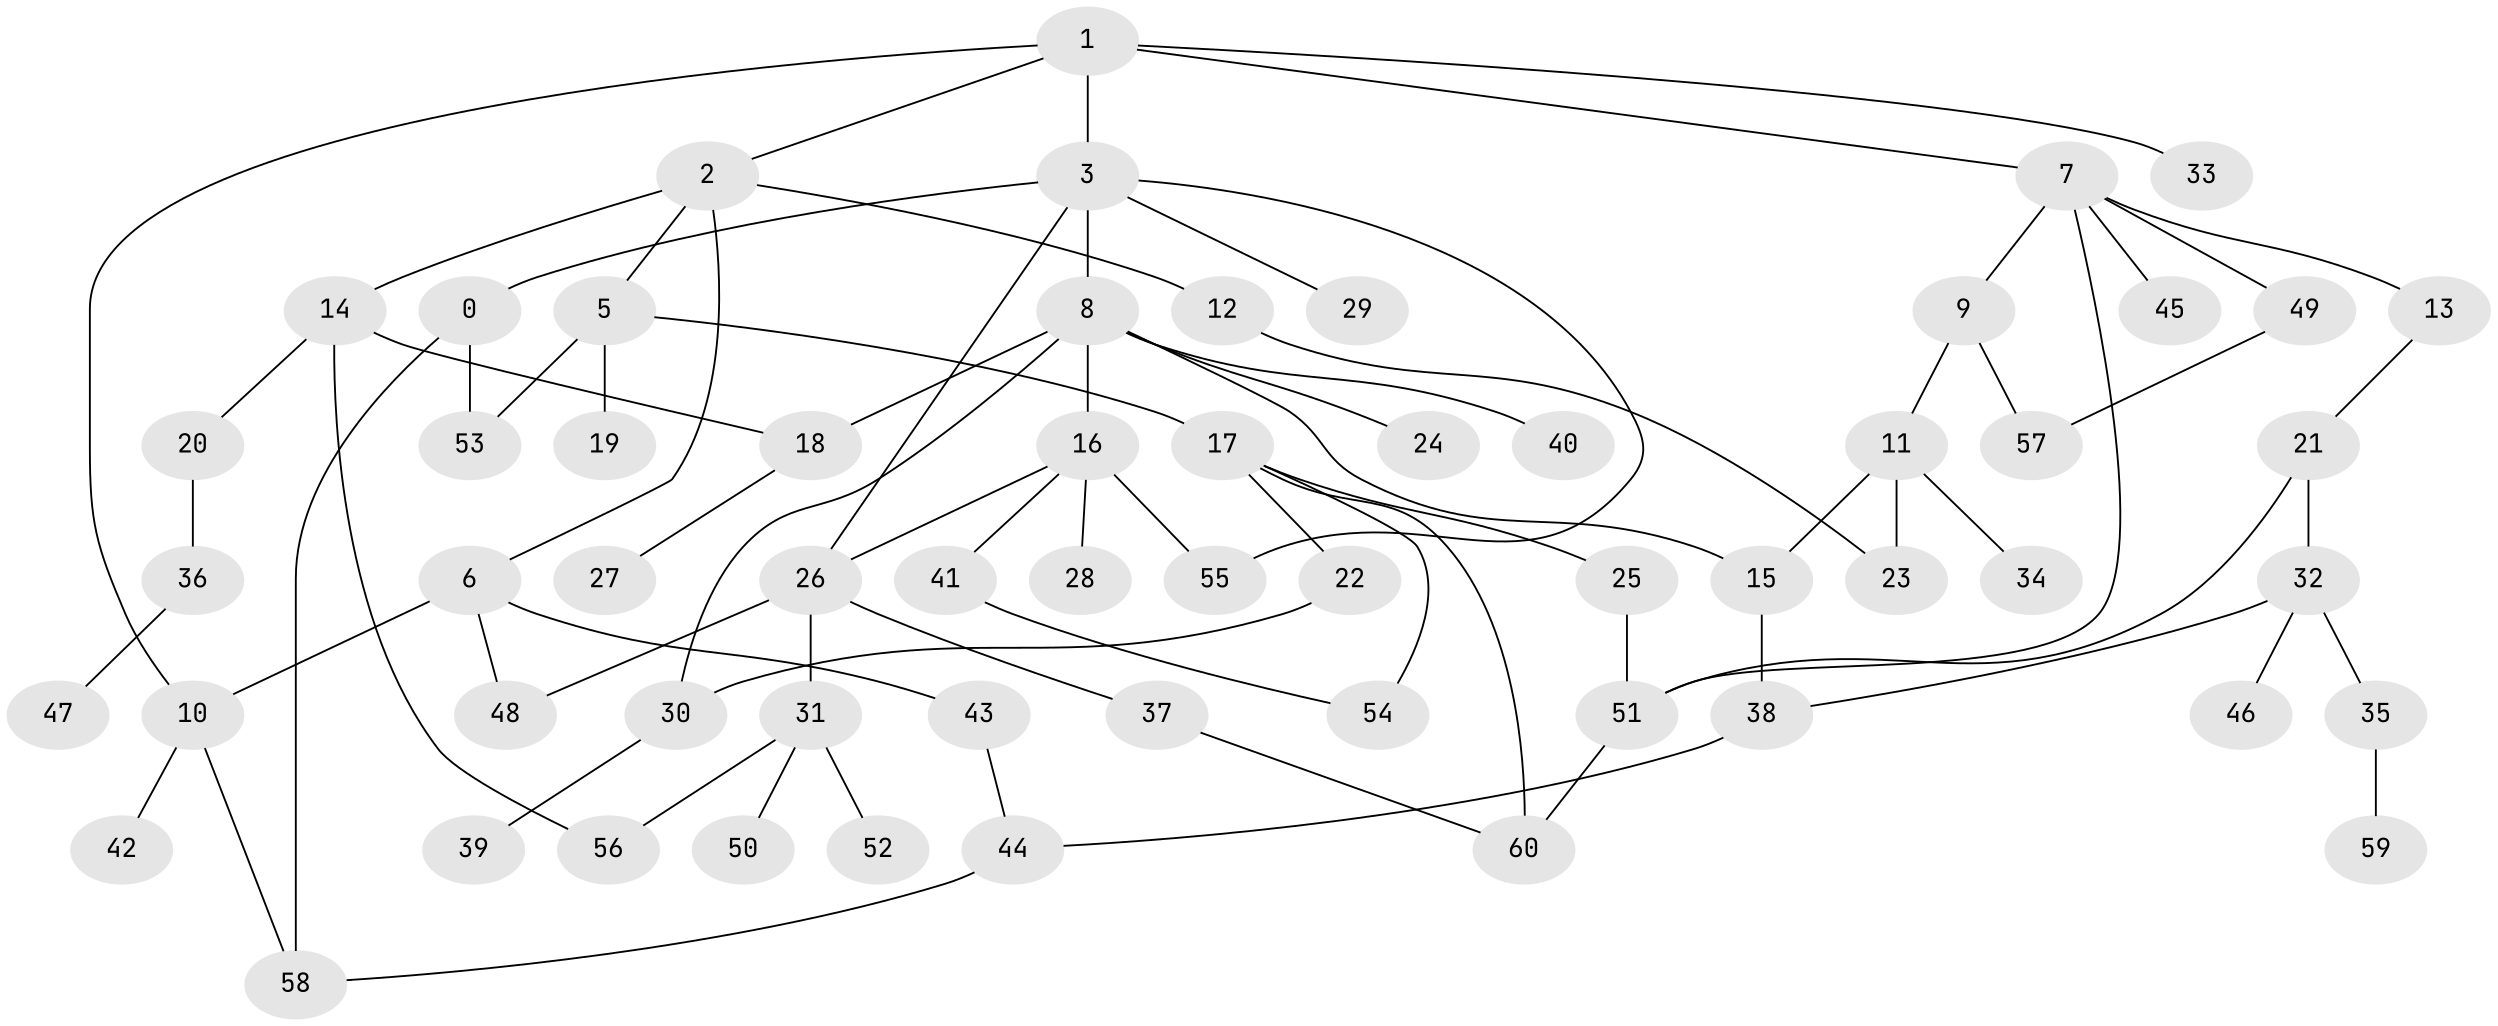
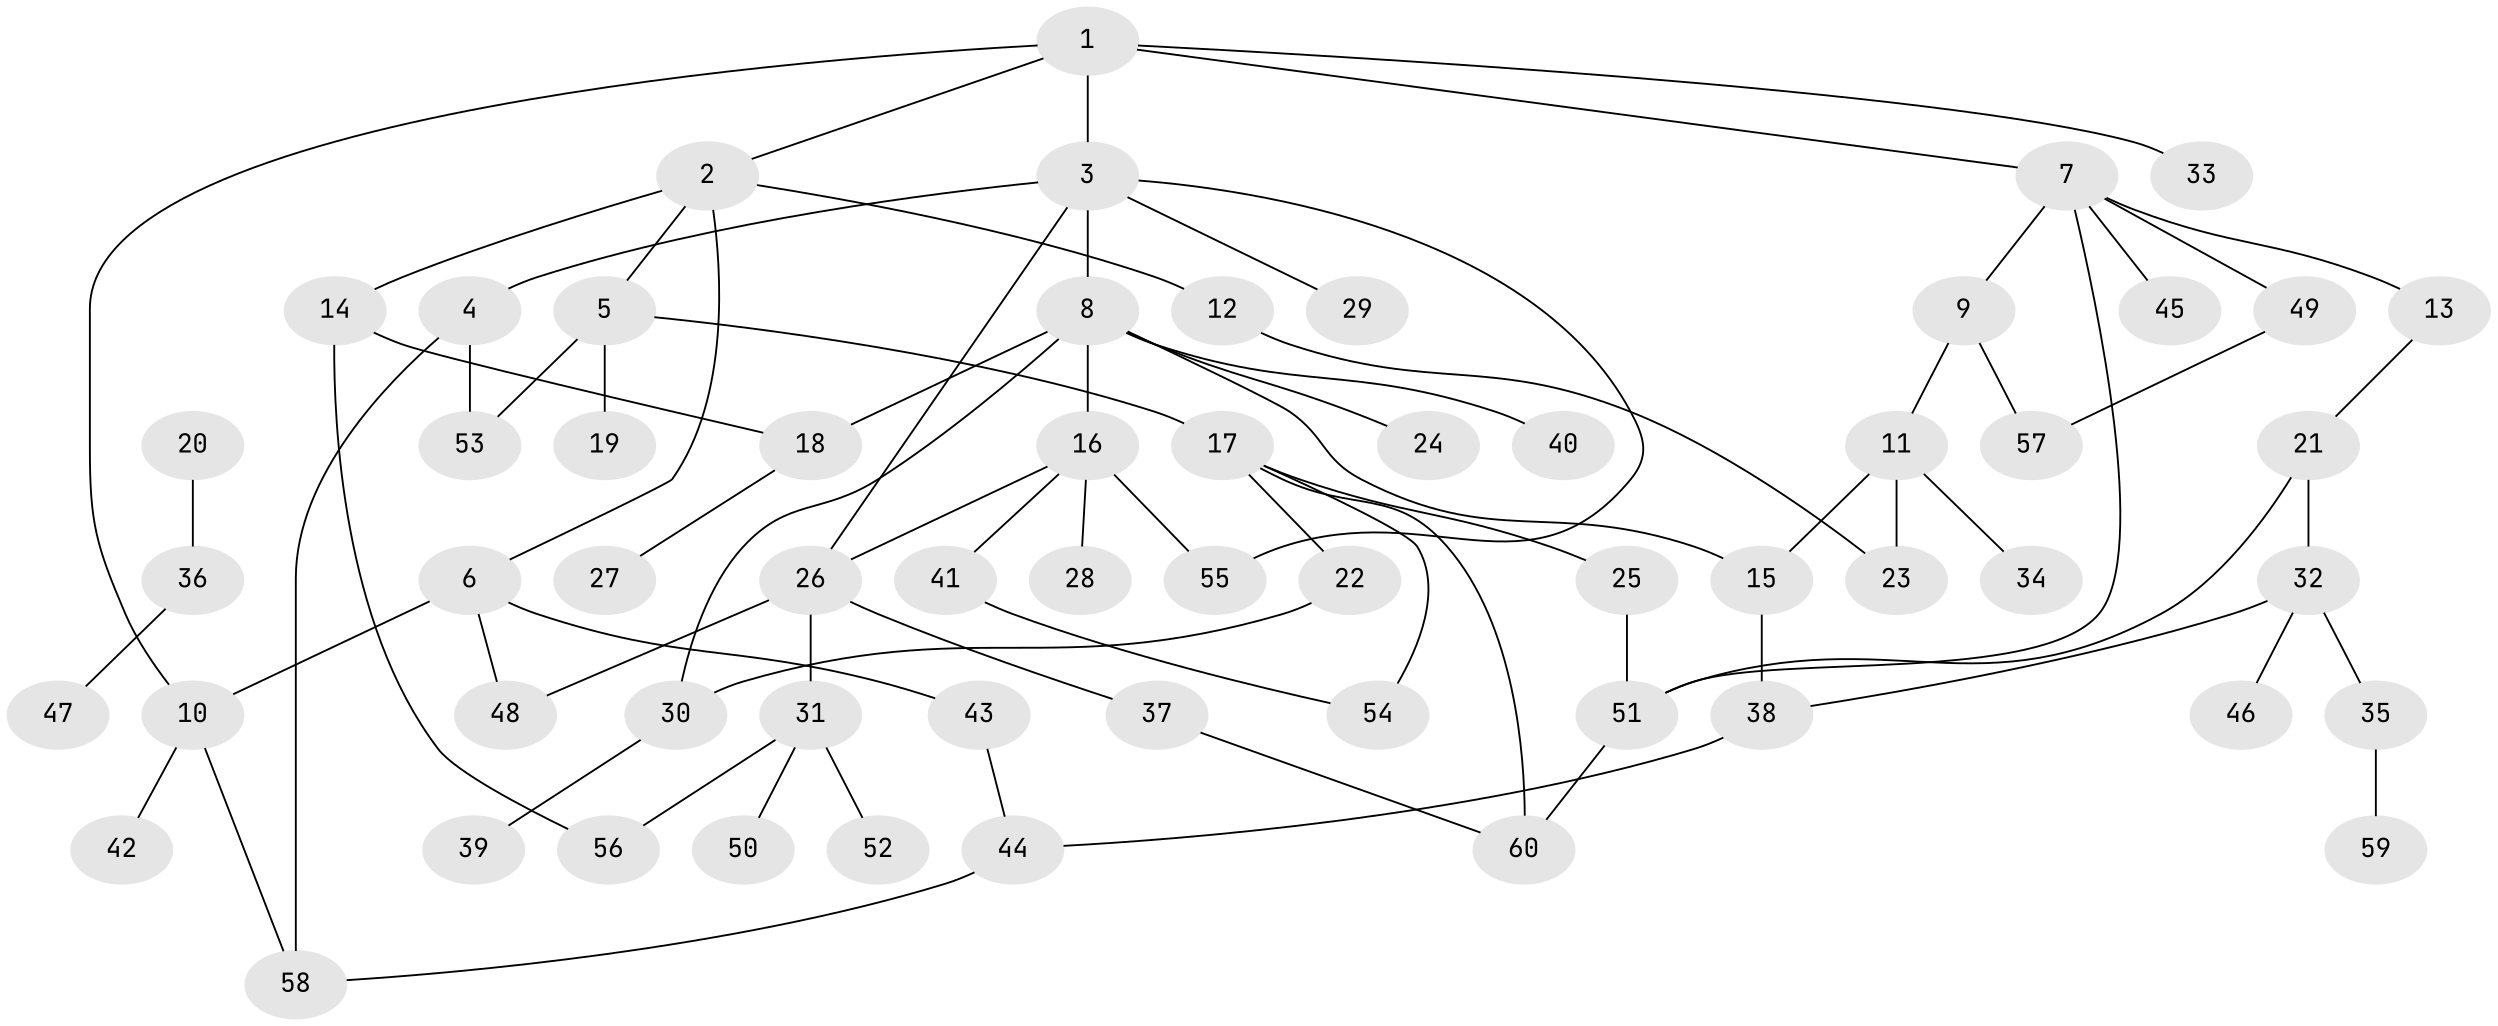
node "0": label "0" -> "4"
edge "14" -- "20": removed
